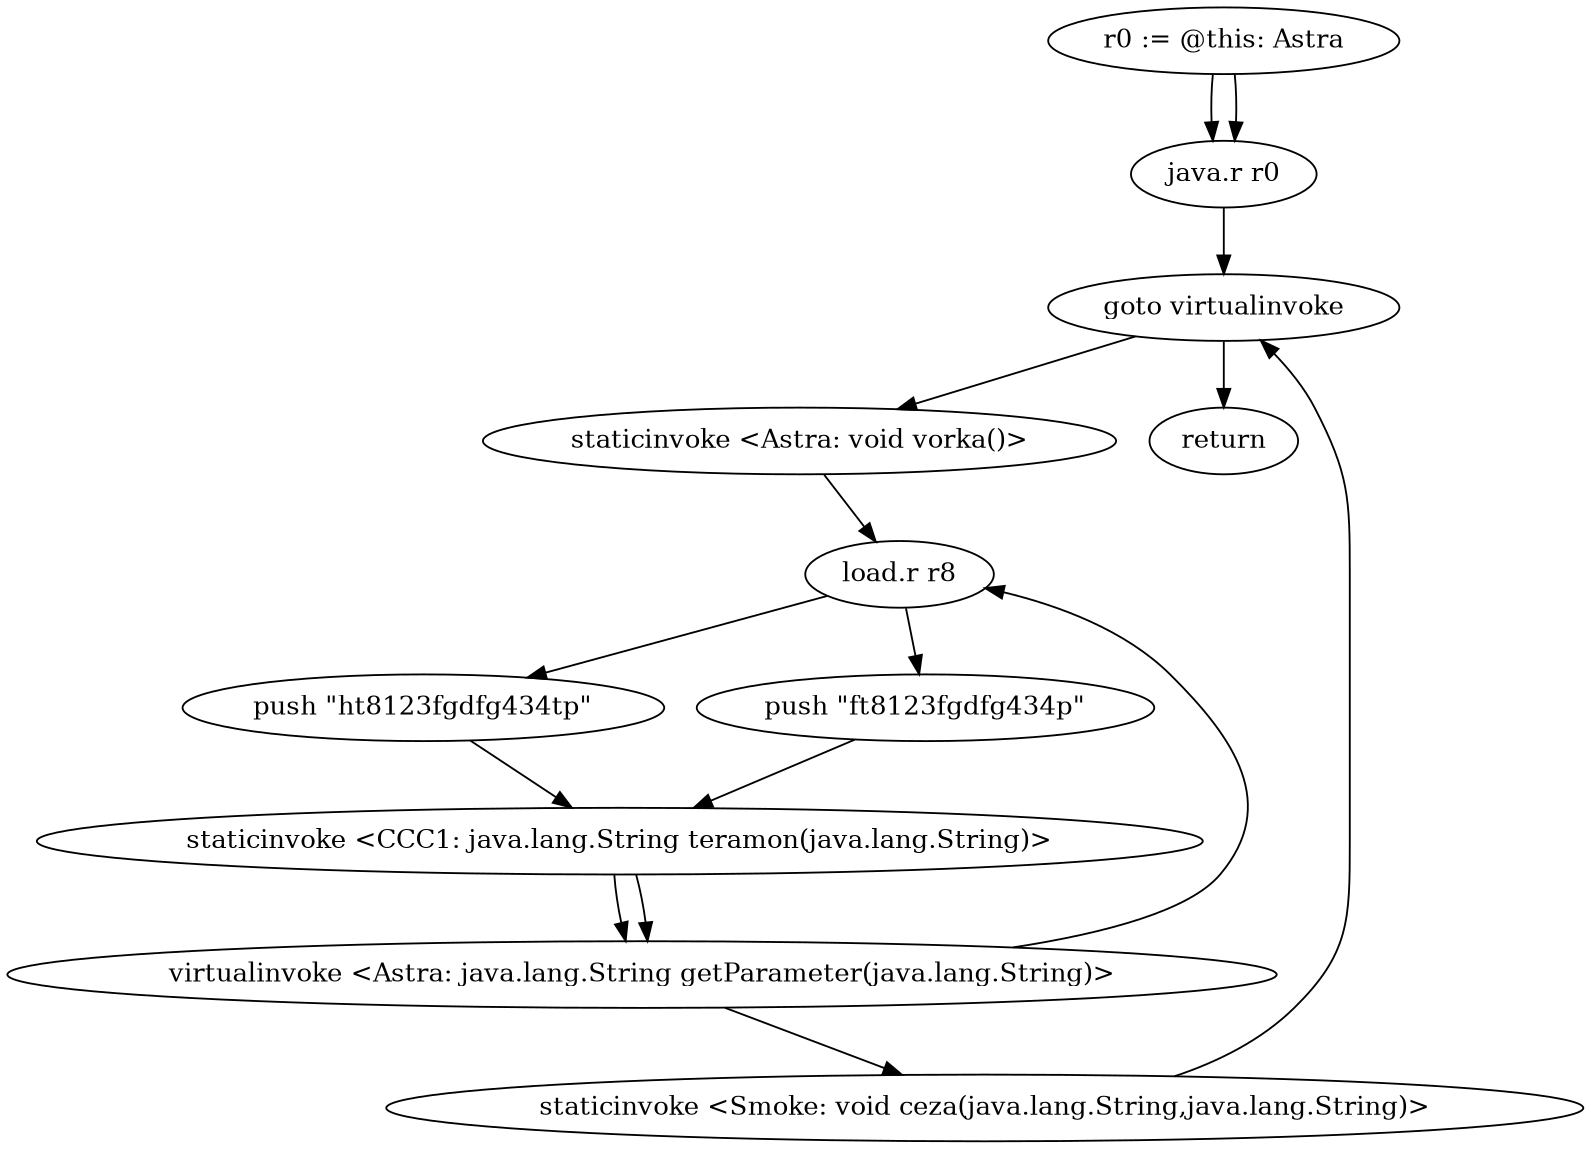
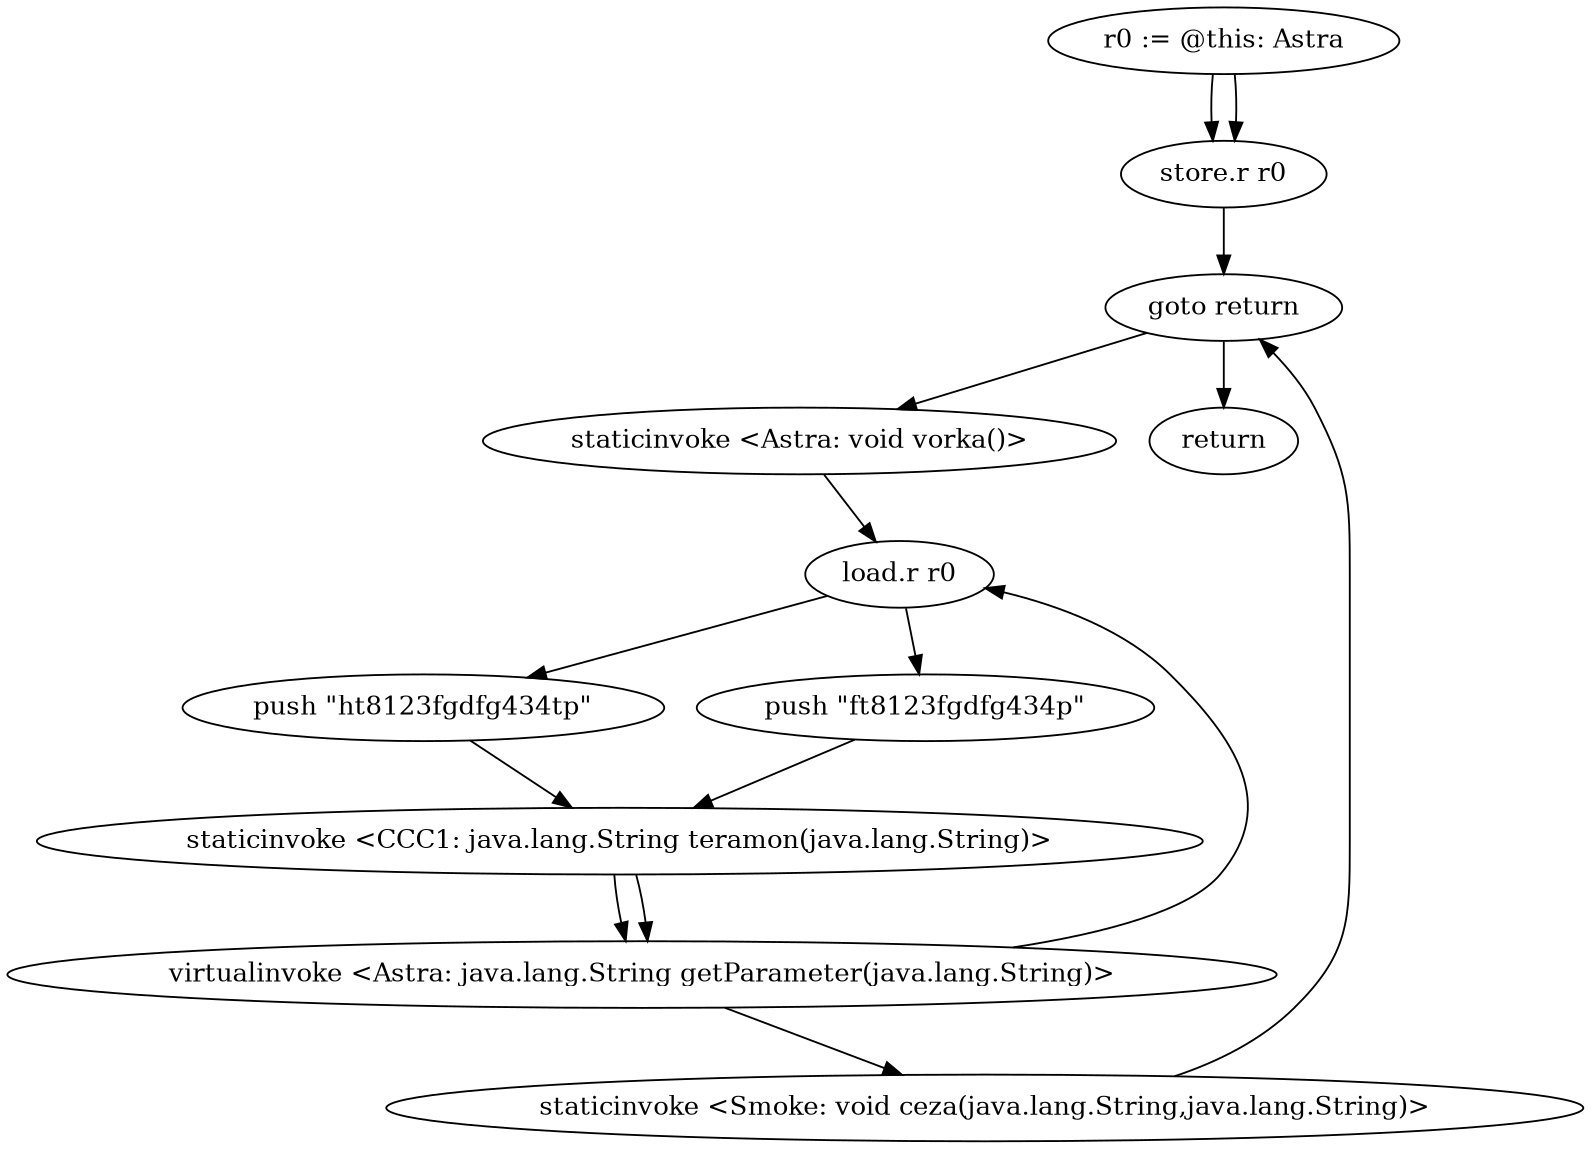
node "java.r r0": label "java.r r0" -> "store.r r0"
node "goto virtualinvoke": label "goto virtualinvoke" -> "goto return"
node "load.r r8": label "load.r r8" -> "load.r r0"
